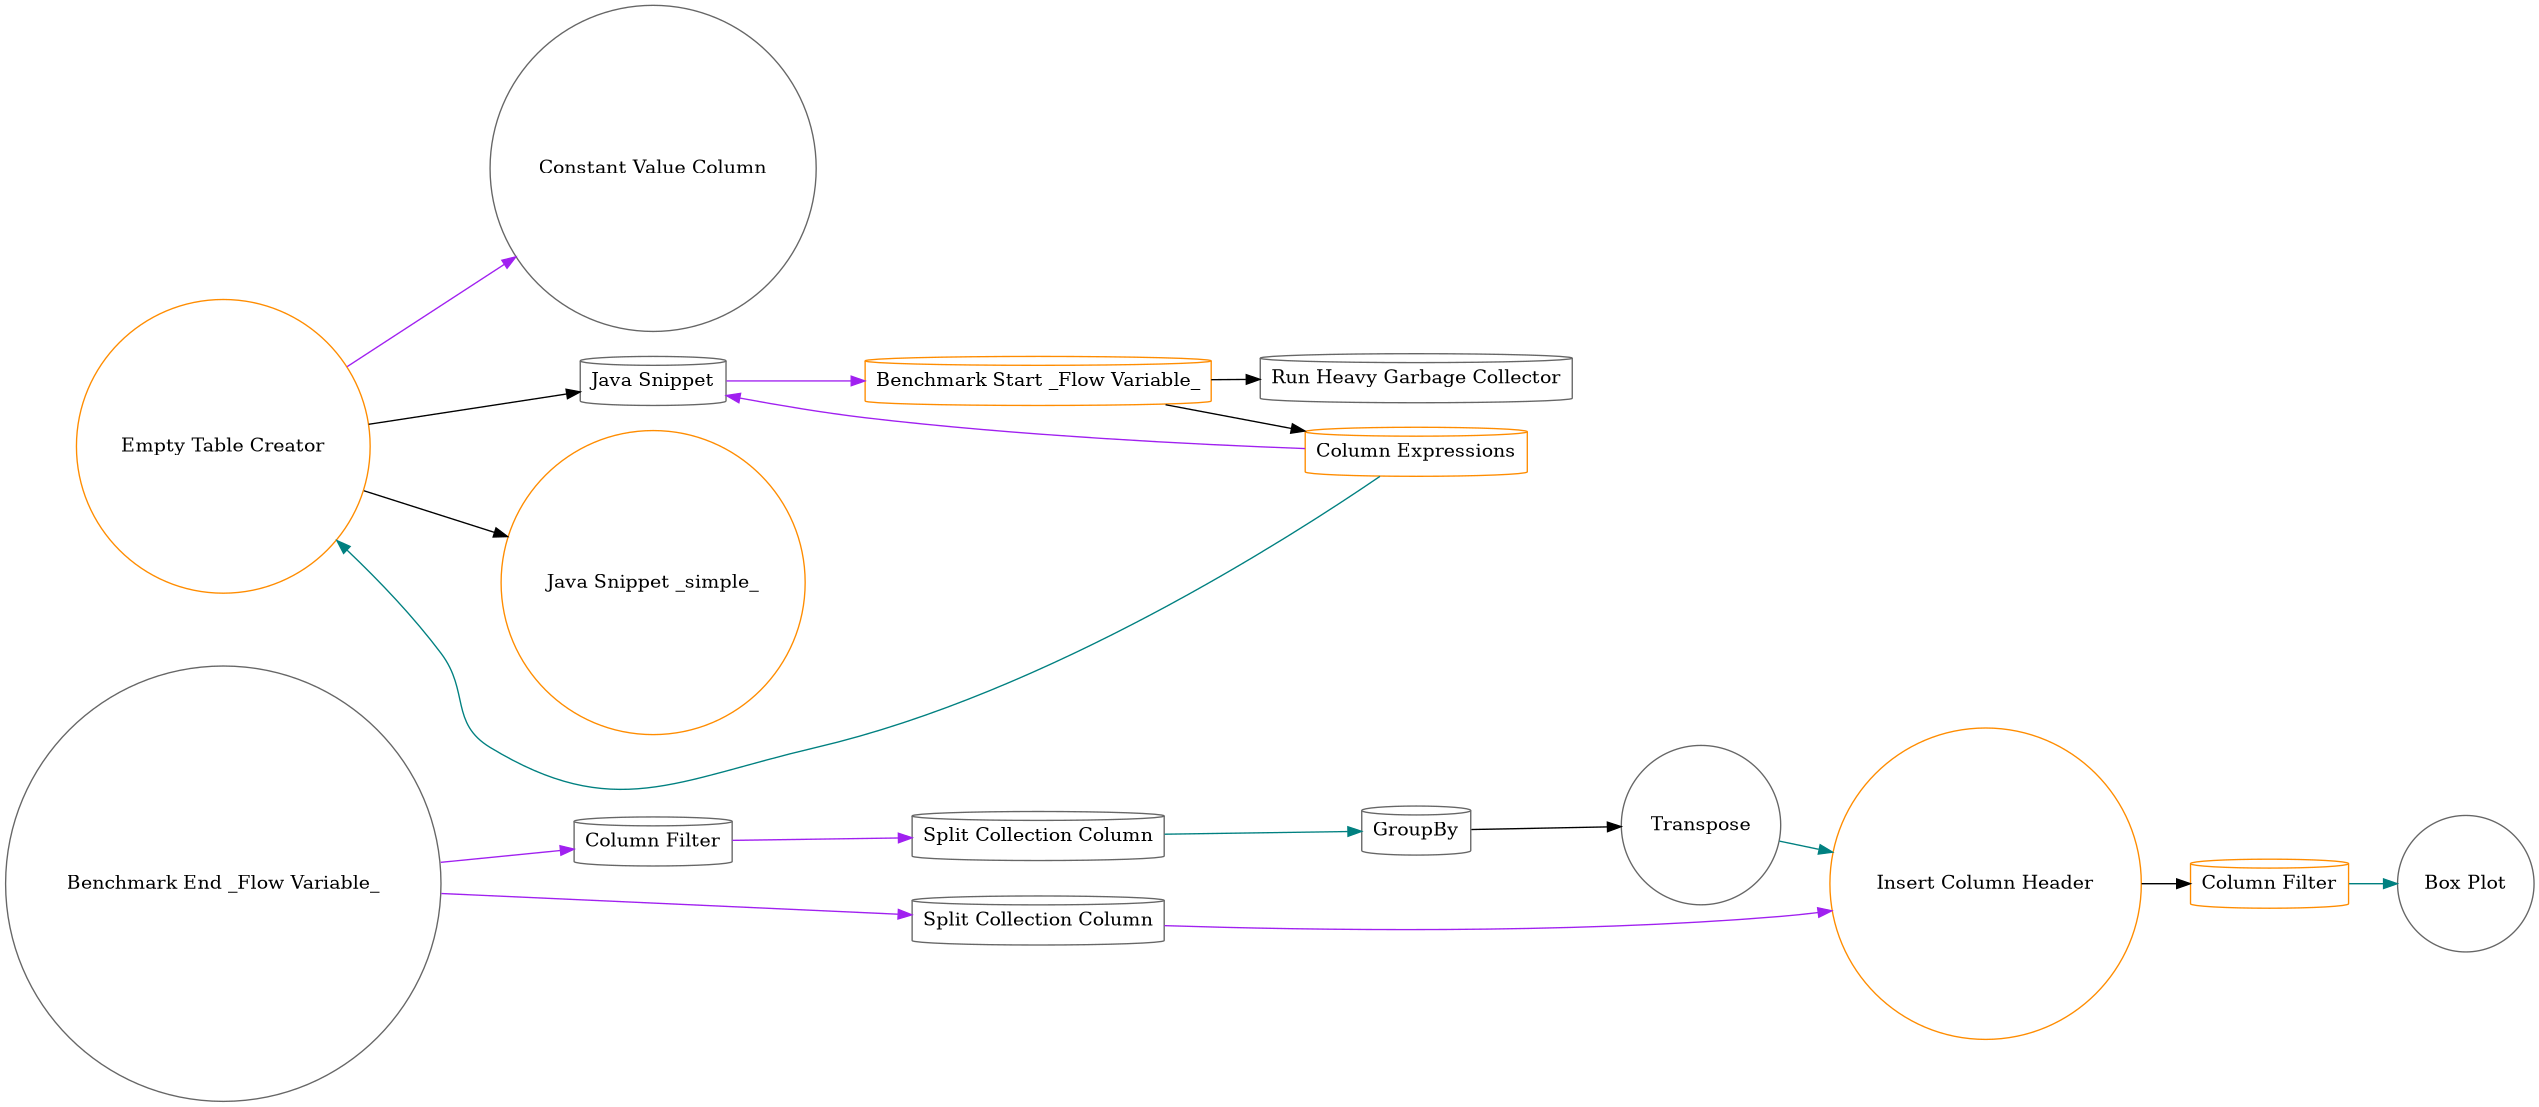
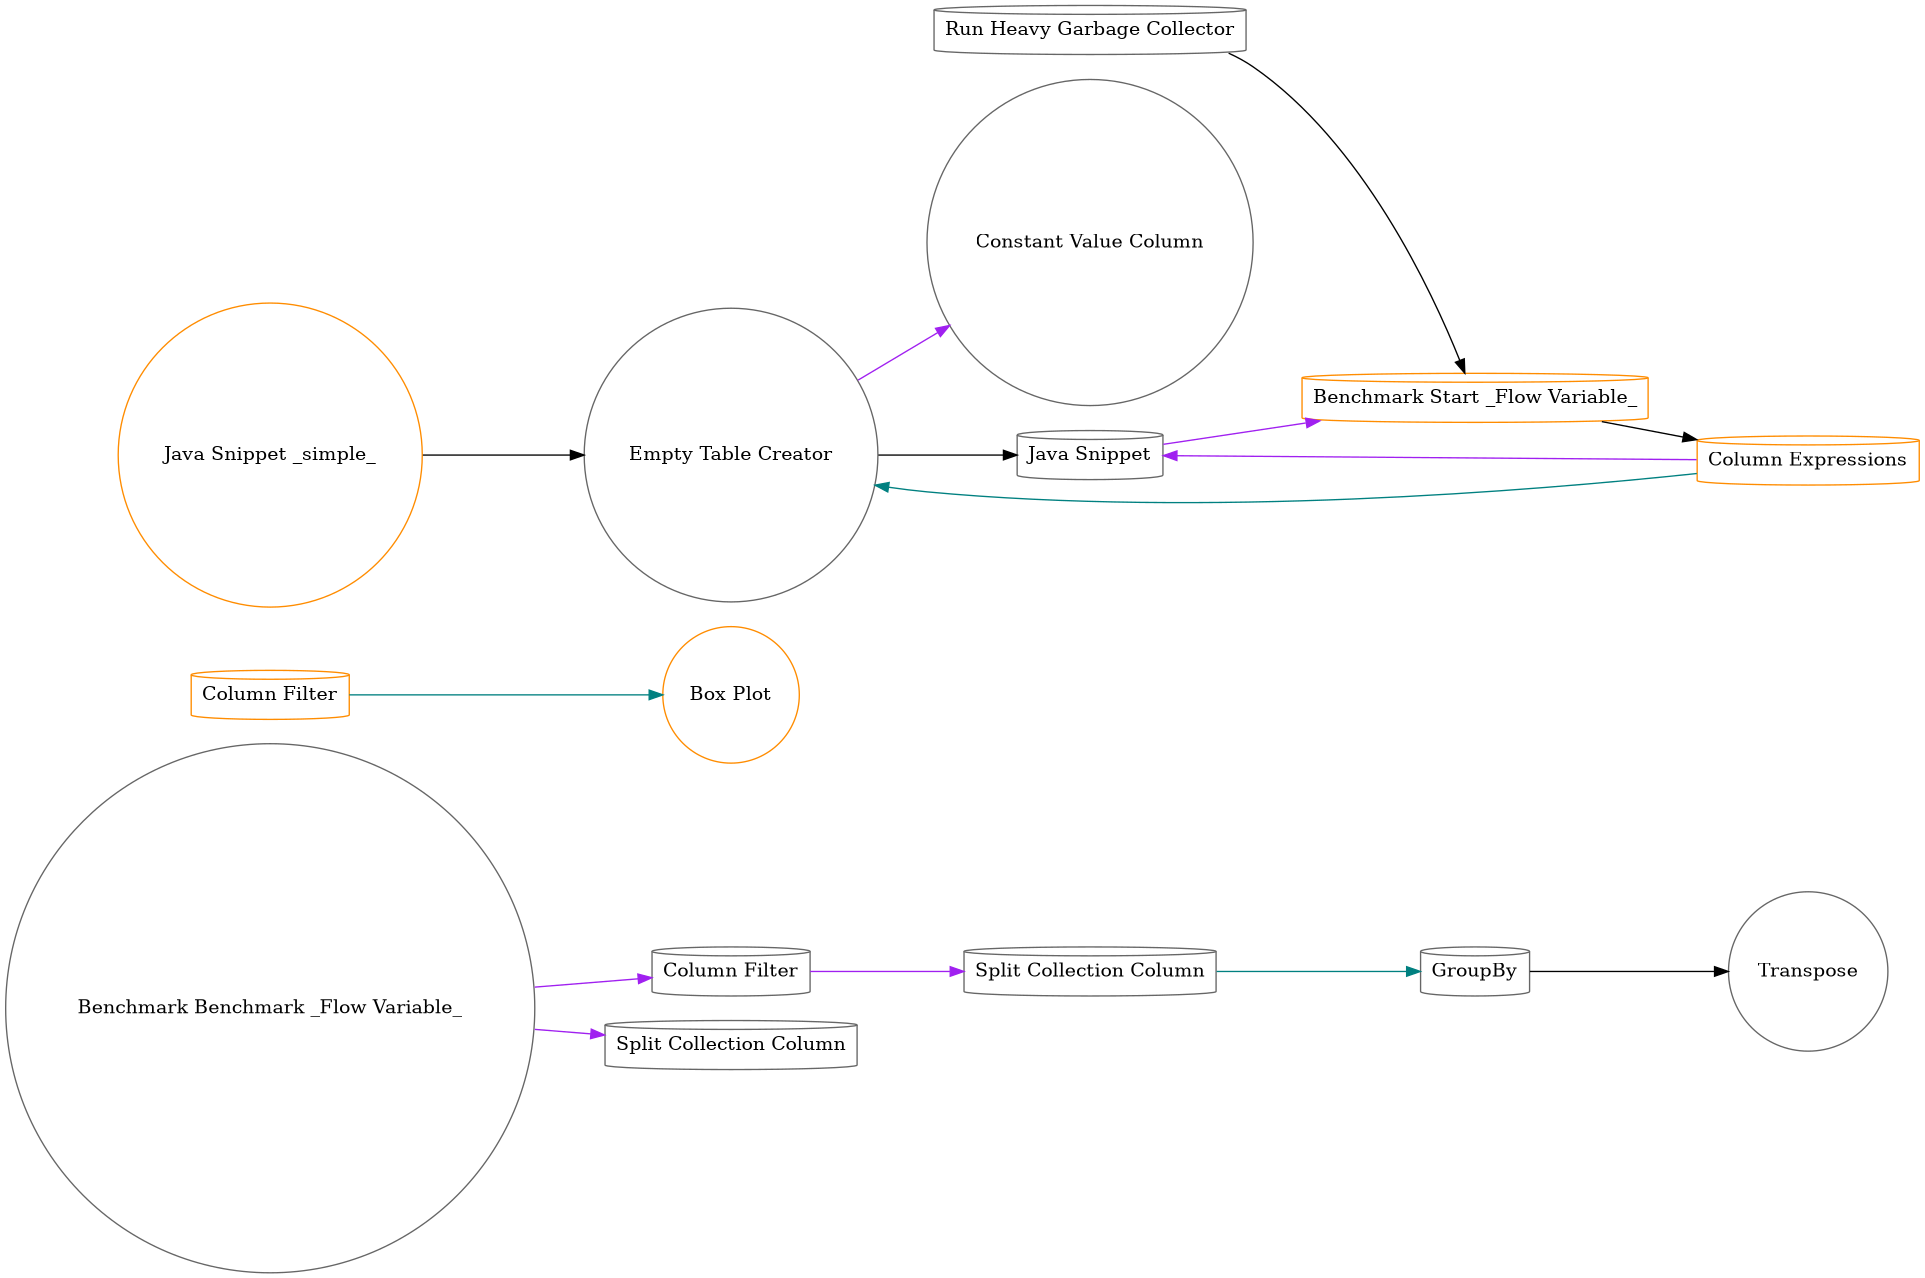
edge "Benchmark Start _Flow Variable_" -> "Run Heavy Garbage Collector": reversed
node "Empty Table Creator": color darkorange -> gray40
edge "Empty Table Creator" -> "Java Snippet _simple_": reversed
node "Benchmark End _Flow Variable_": label "Benchmark End _Flow Variable_" -> "Benchmark Benchmark _Flow Variable_"
node "Insert Column Header": removed
node "Box Plot": color gray40 -> darkorange
